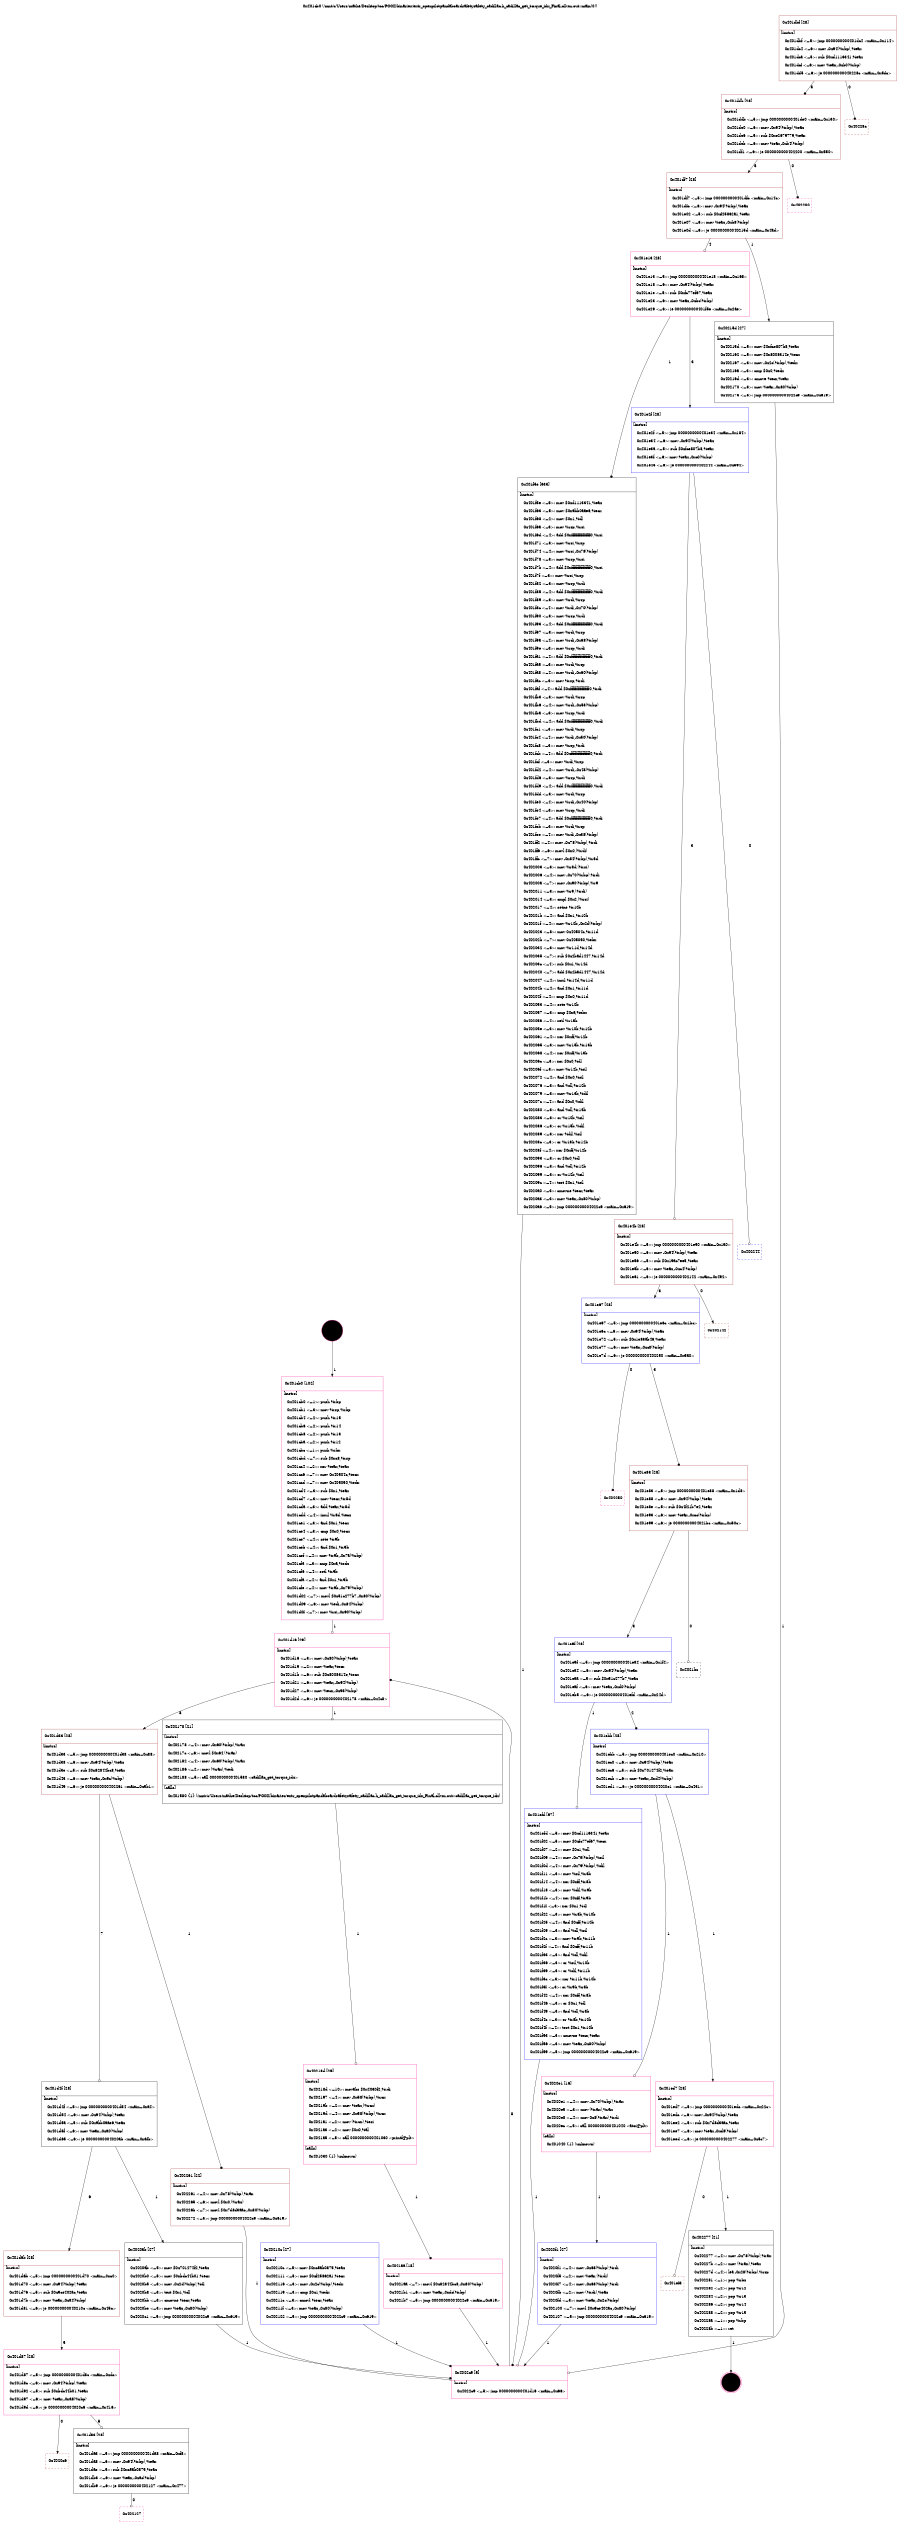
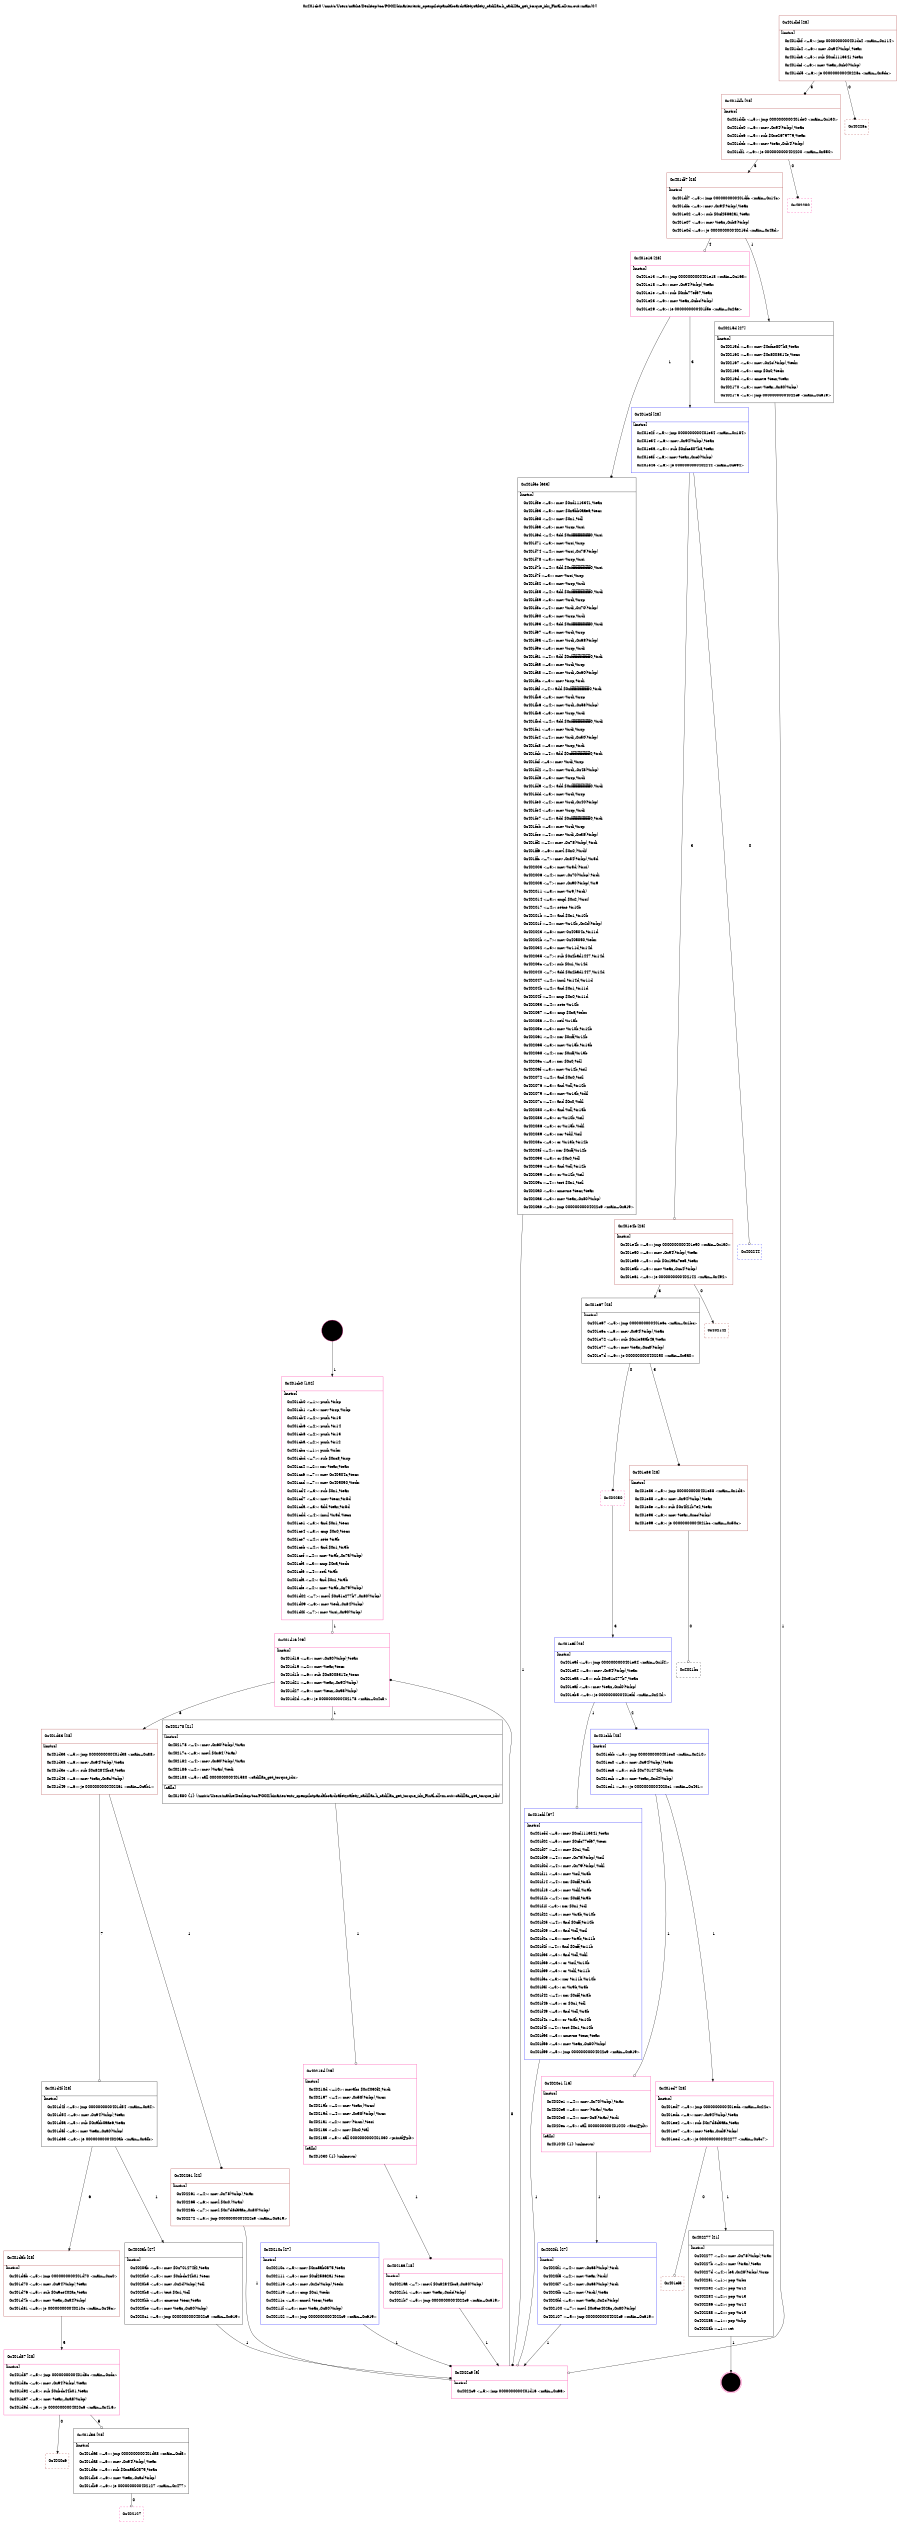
node "0x401e67 [28]": color blue -> black
edge "0x401e83 [28]" -> "0x401e9f [28]": now "0x402250" -> "0x401e9f [28]"
